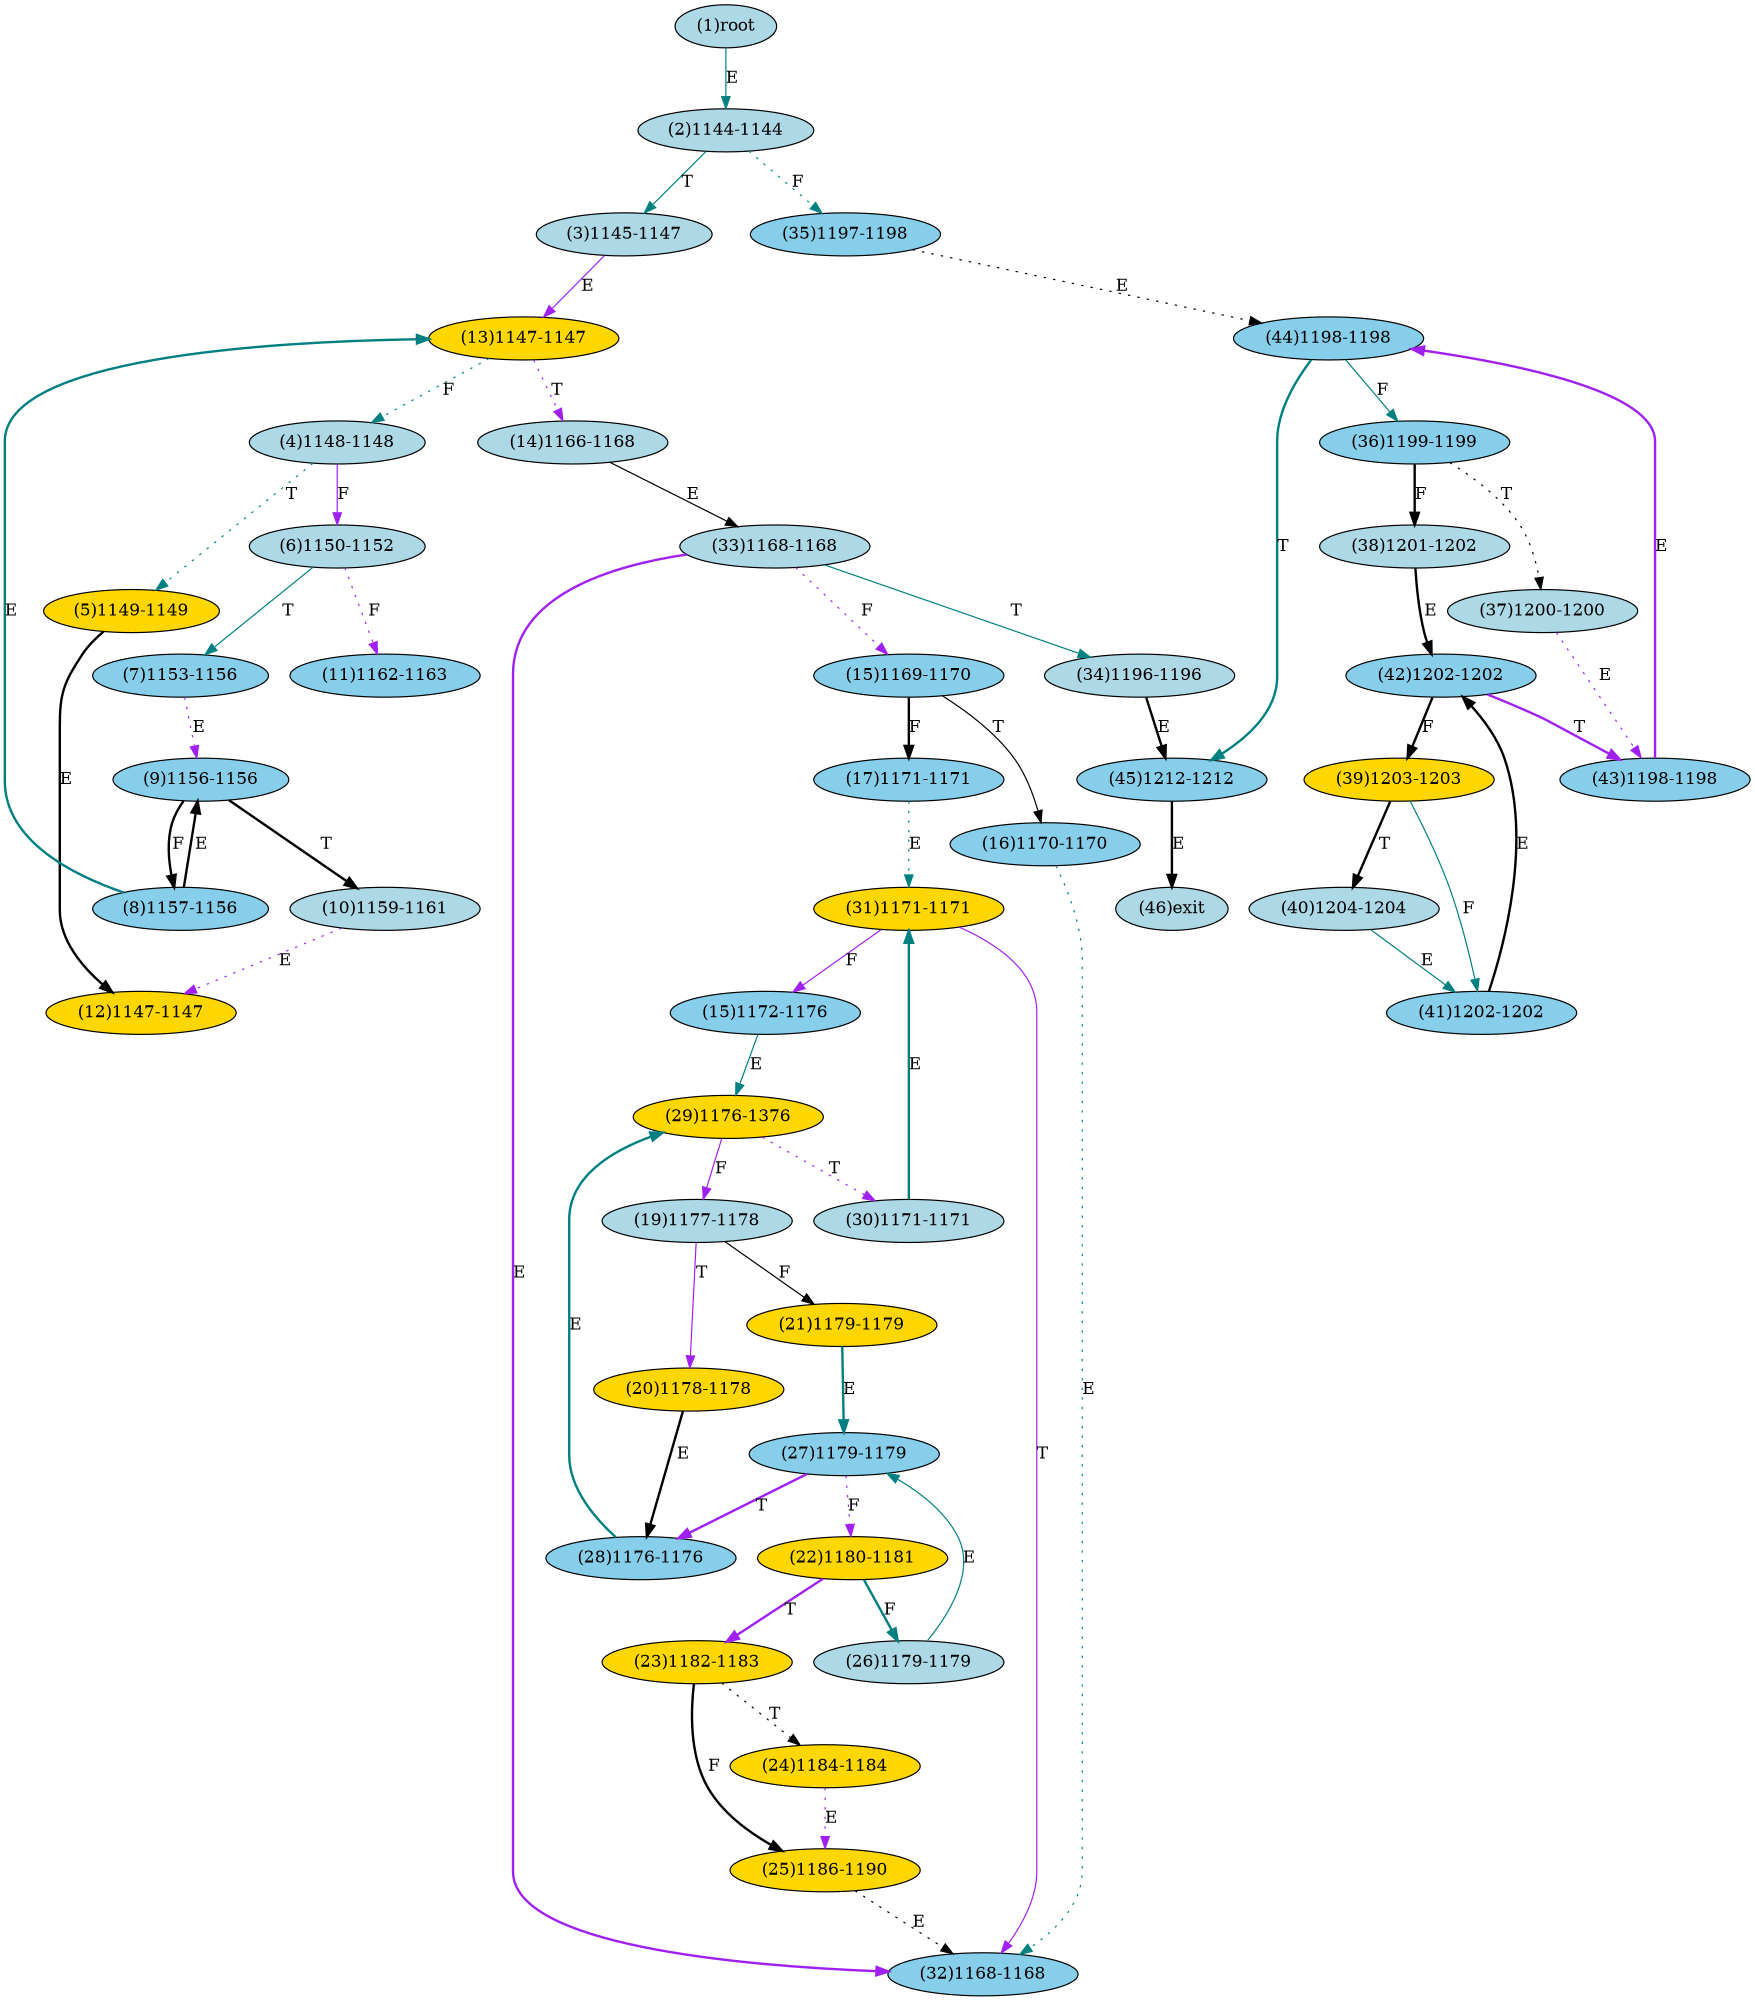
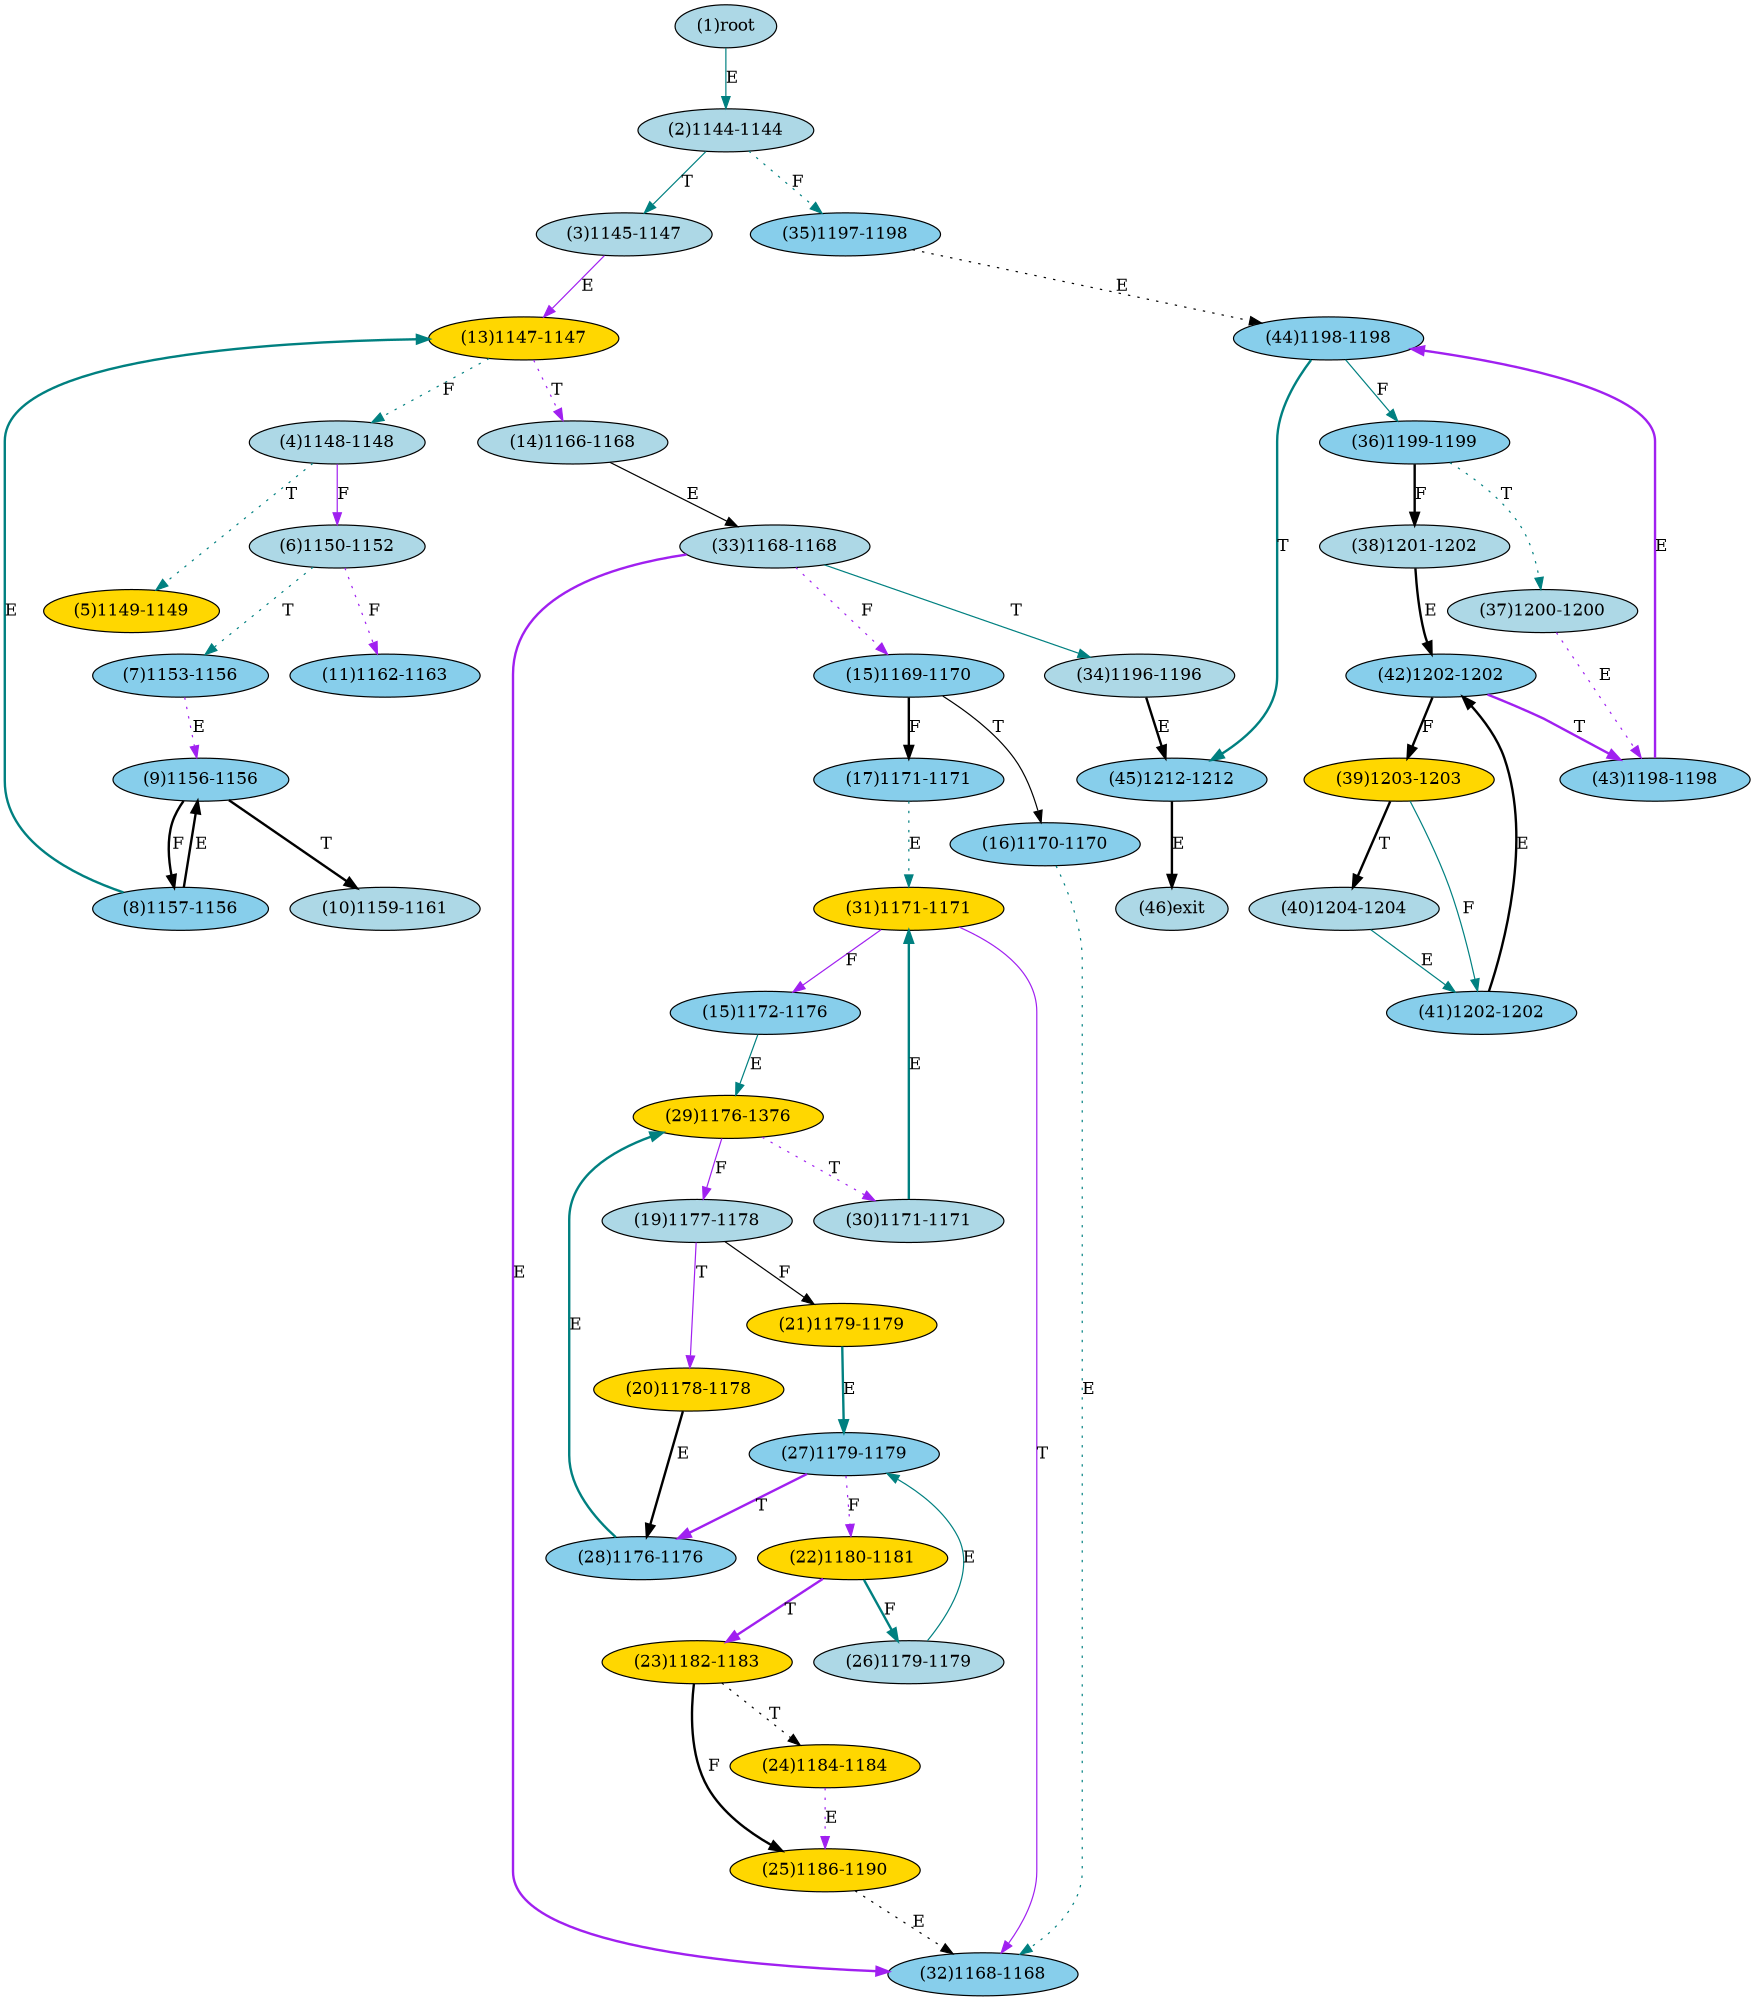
edge "(36)1199-1199" -> "(37)1200-1200": color black -> teal
edge "(6)1150-1152" -> "(7)1153-1156": style solid -> dotted
node "(12)1147-1147": removed
